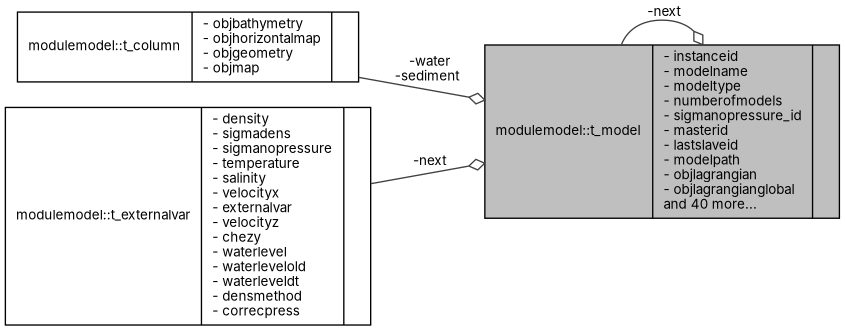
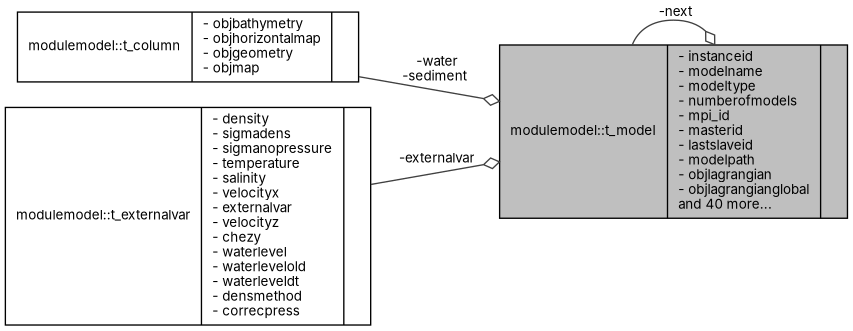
node "modulemodel::t_model": text "- sigmanopressure_id" -> "- mpi_id"
edge "modulemodel::t_externalvar" -> "modulemodel::t_model": label " -next" -> " -externalvar"
